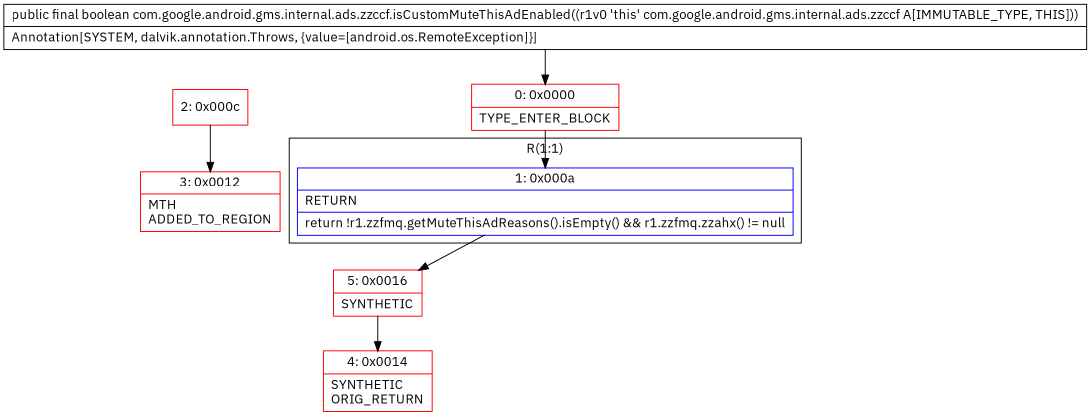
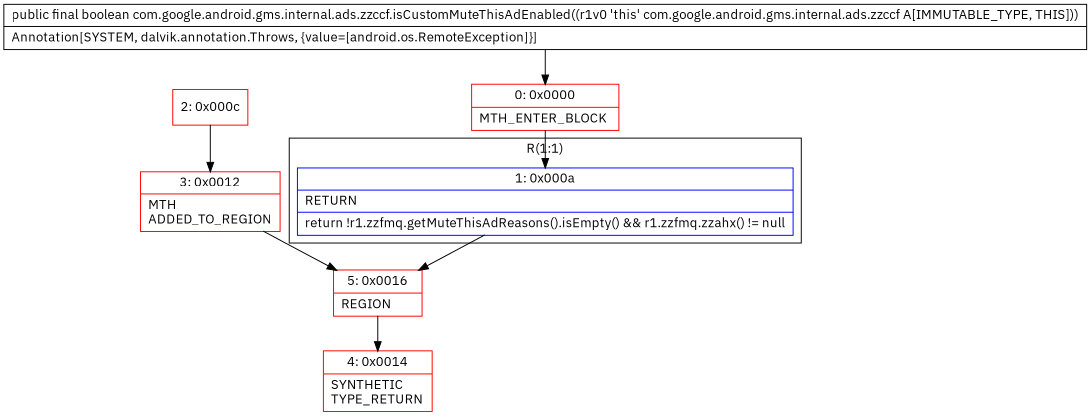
node "0: 0x0000": text "TYPE_ENTER_BLOCK" -> "MTH_ENTER_BLOCK"
edge "3: 0x0012" -> "5: 0x0016": added
node "5: 0x0016": text "SYNTHETIC" -> "REGION"
node "4: 0x0014": text "ORIG_RETURN" -> "TYPE_RETURN"
